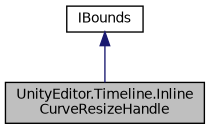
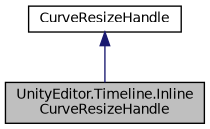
node "IBounds": label "IBounds" -> "CurveResizeHandle"
